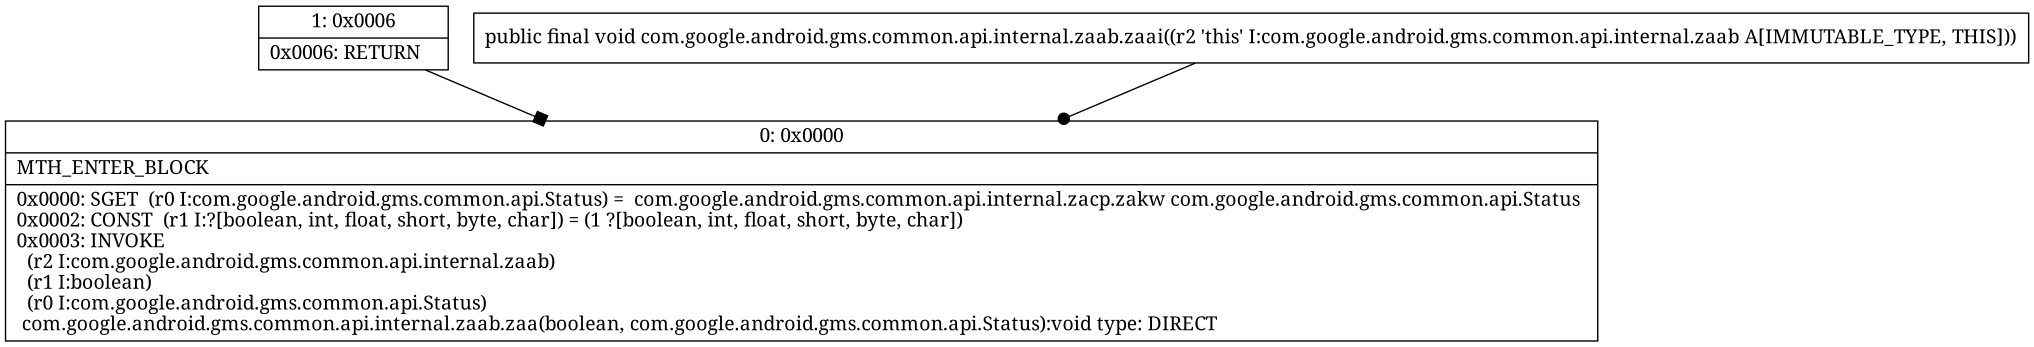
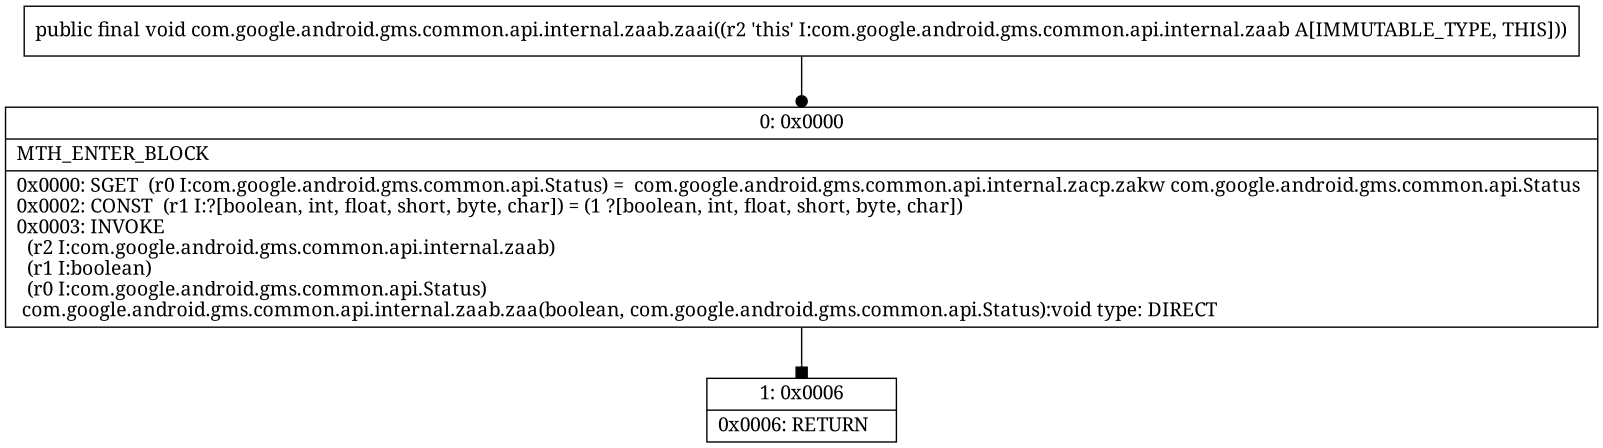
edge "1: 0x0006" -> "0: 0x0000": reversed
